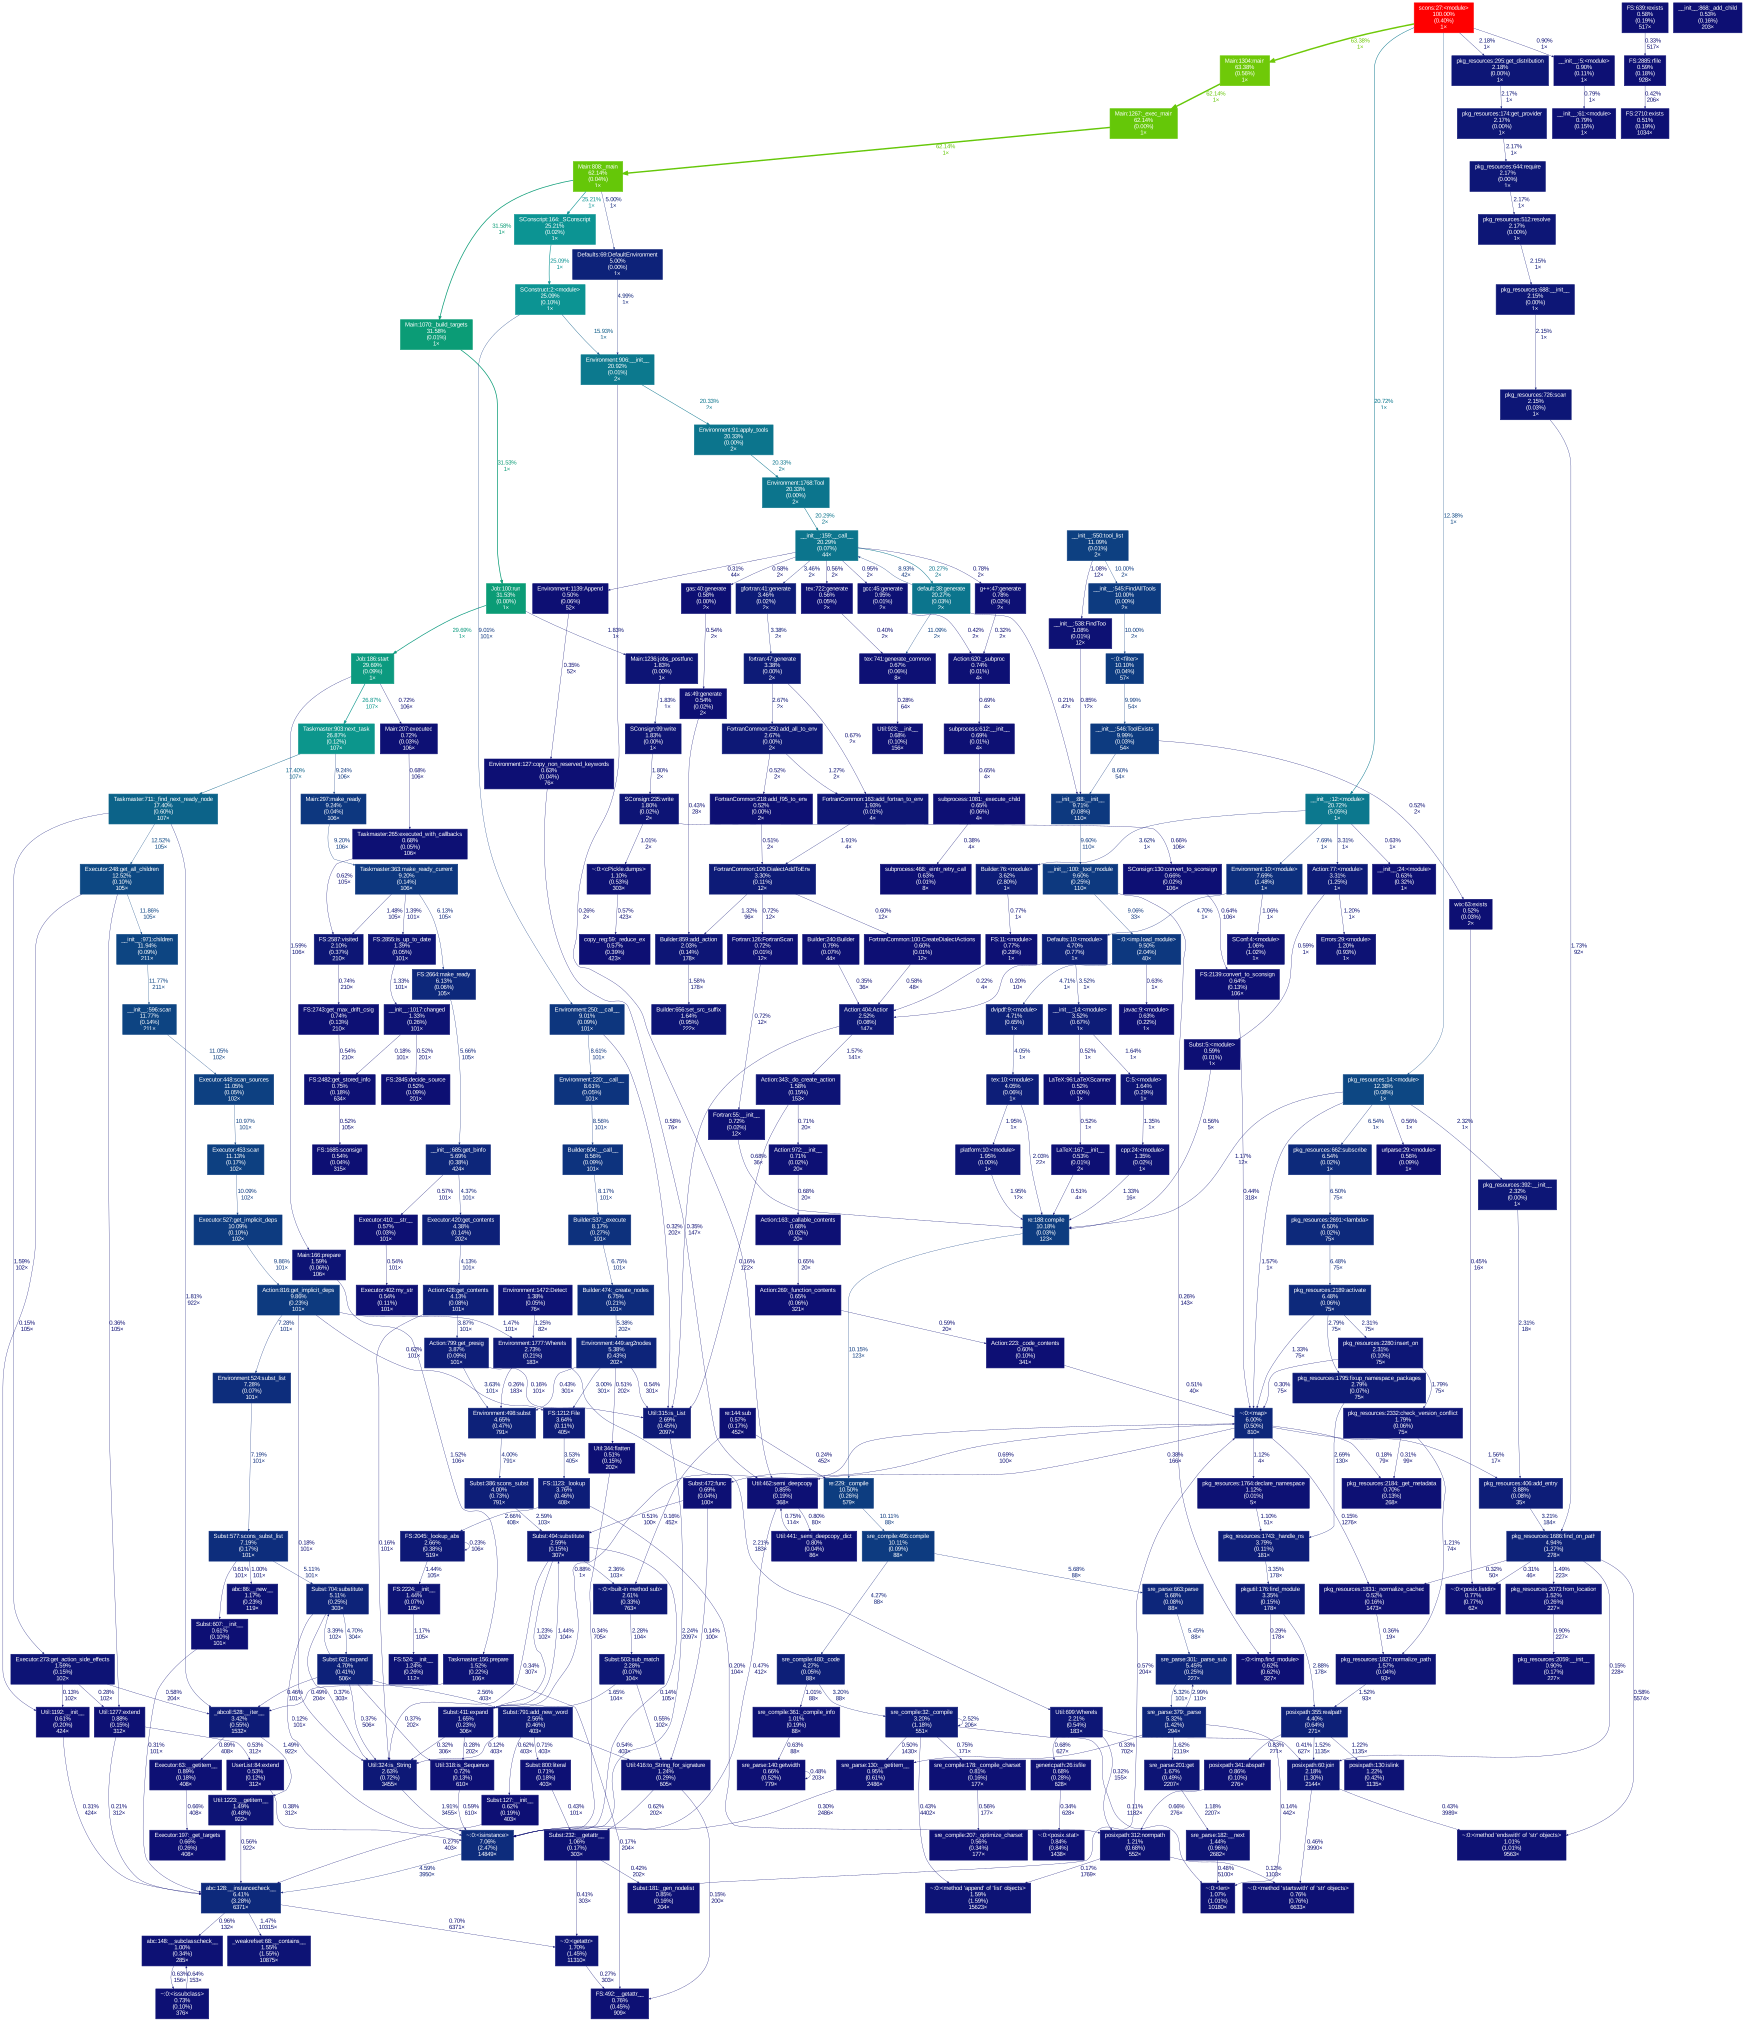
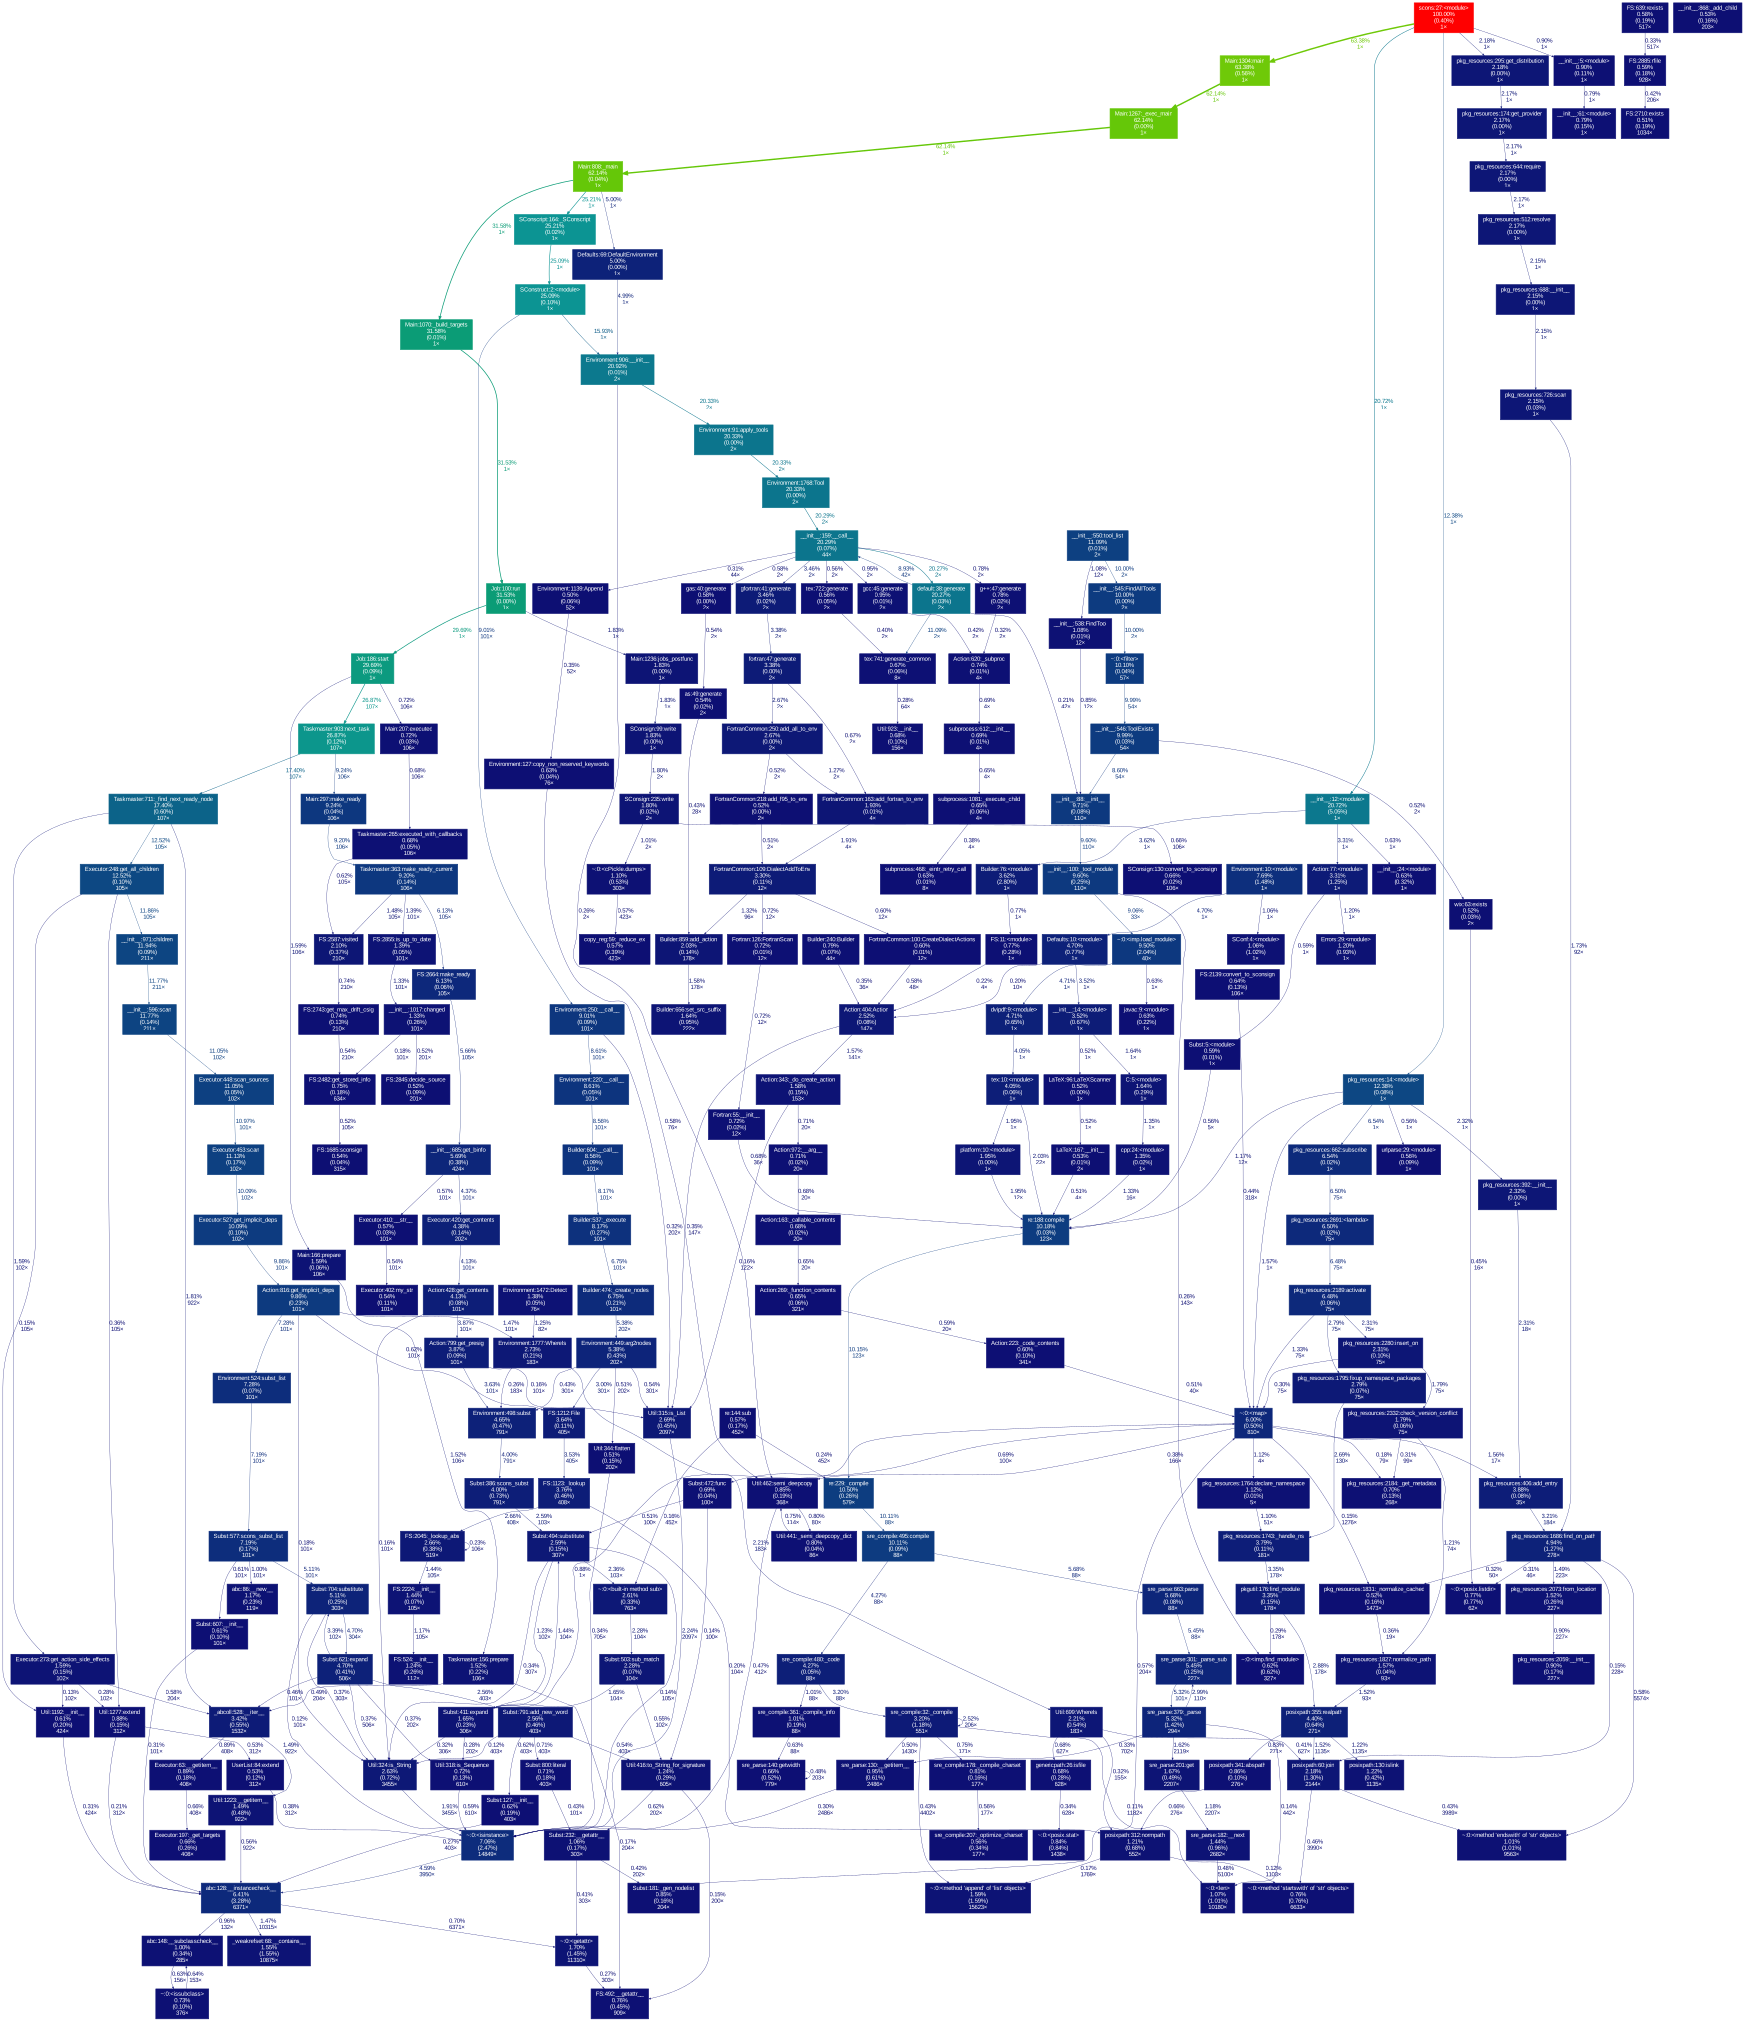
edge "__init__:12:<module> 20.72% (5.05%) 1×" -> "Environment:10:<module> 7.69% (1.48%) 1×": removed, label "7.69% 1×"
edge "SConsign:130:convert_to_sconsign 0.66% (0.02%) 106×" -> "FS:2139:convert_to_sconsign 0.64% (0.13%) 106×": removed, label "0.64% 106×"
node "Action:972:__init__ 0.71% (0.02%) 20×": label "Action:972:__init__ 0.71% (0.02%) 20×" -> "Action:972:__arg__ 0.71% (0.02%) 20×"
